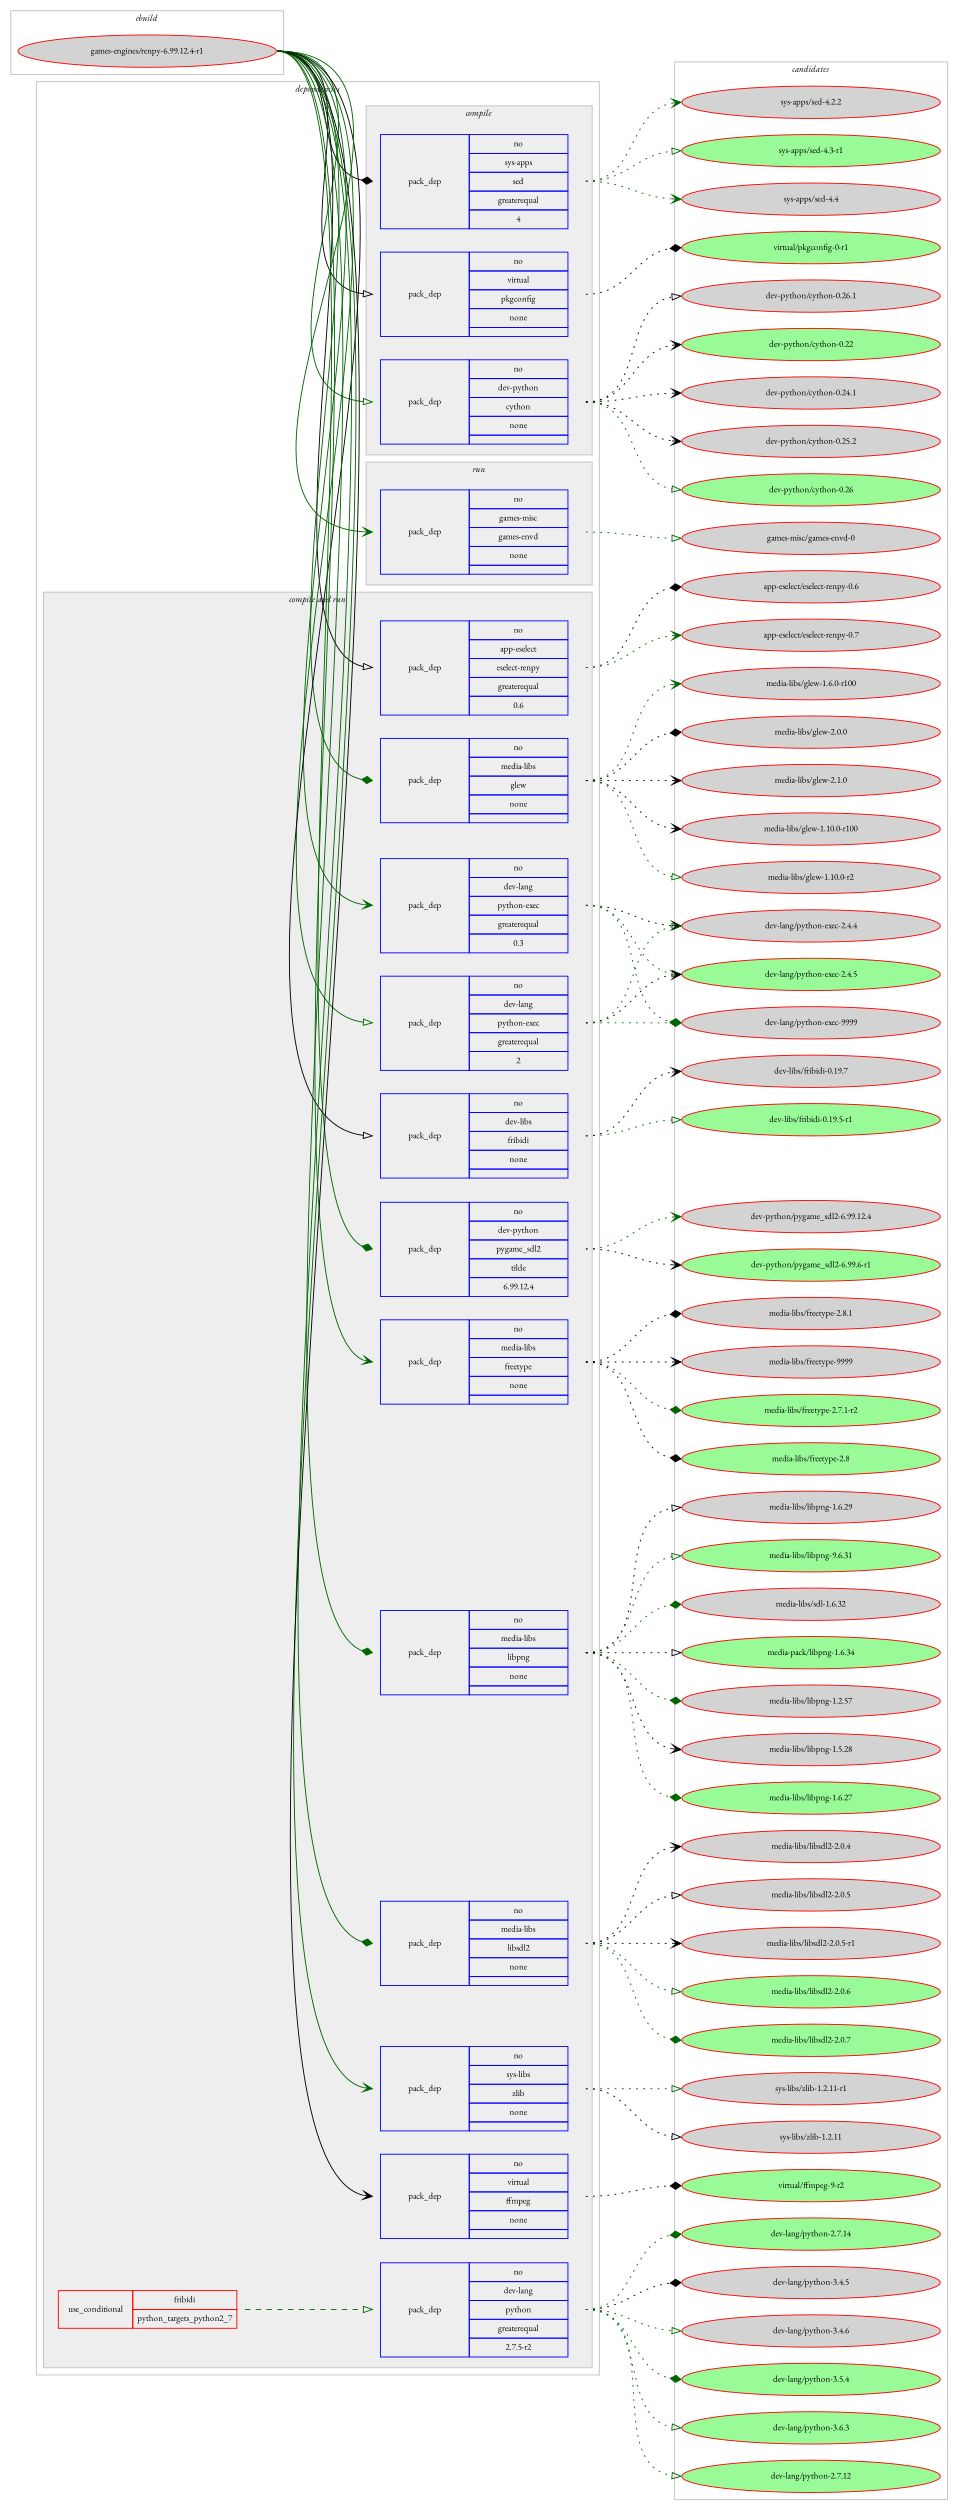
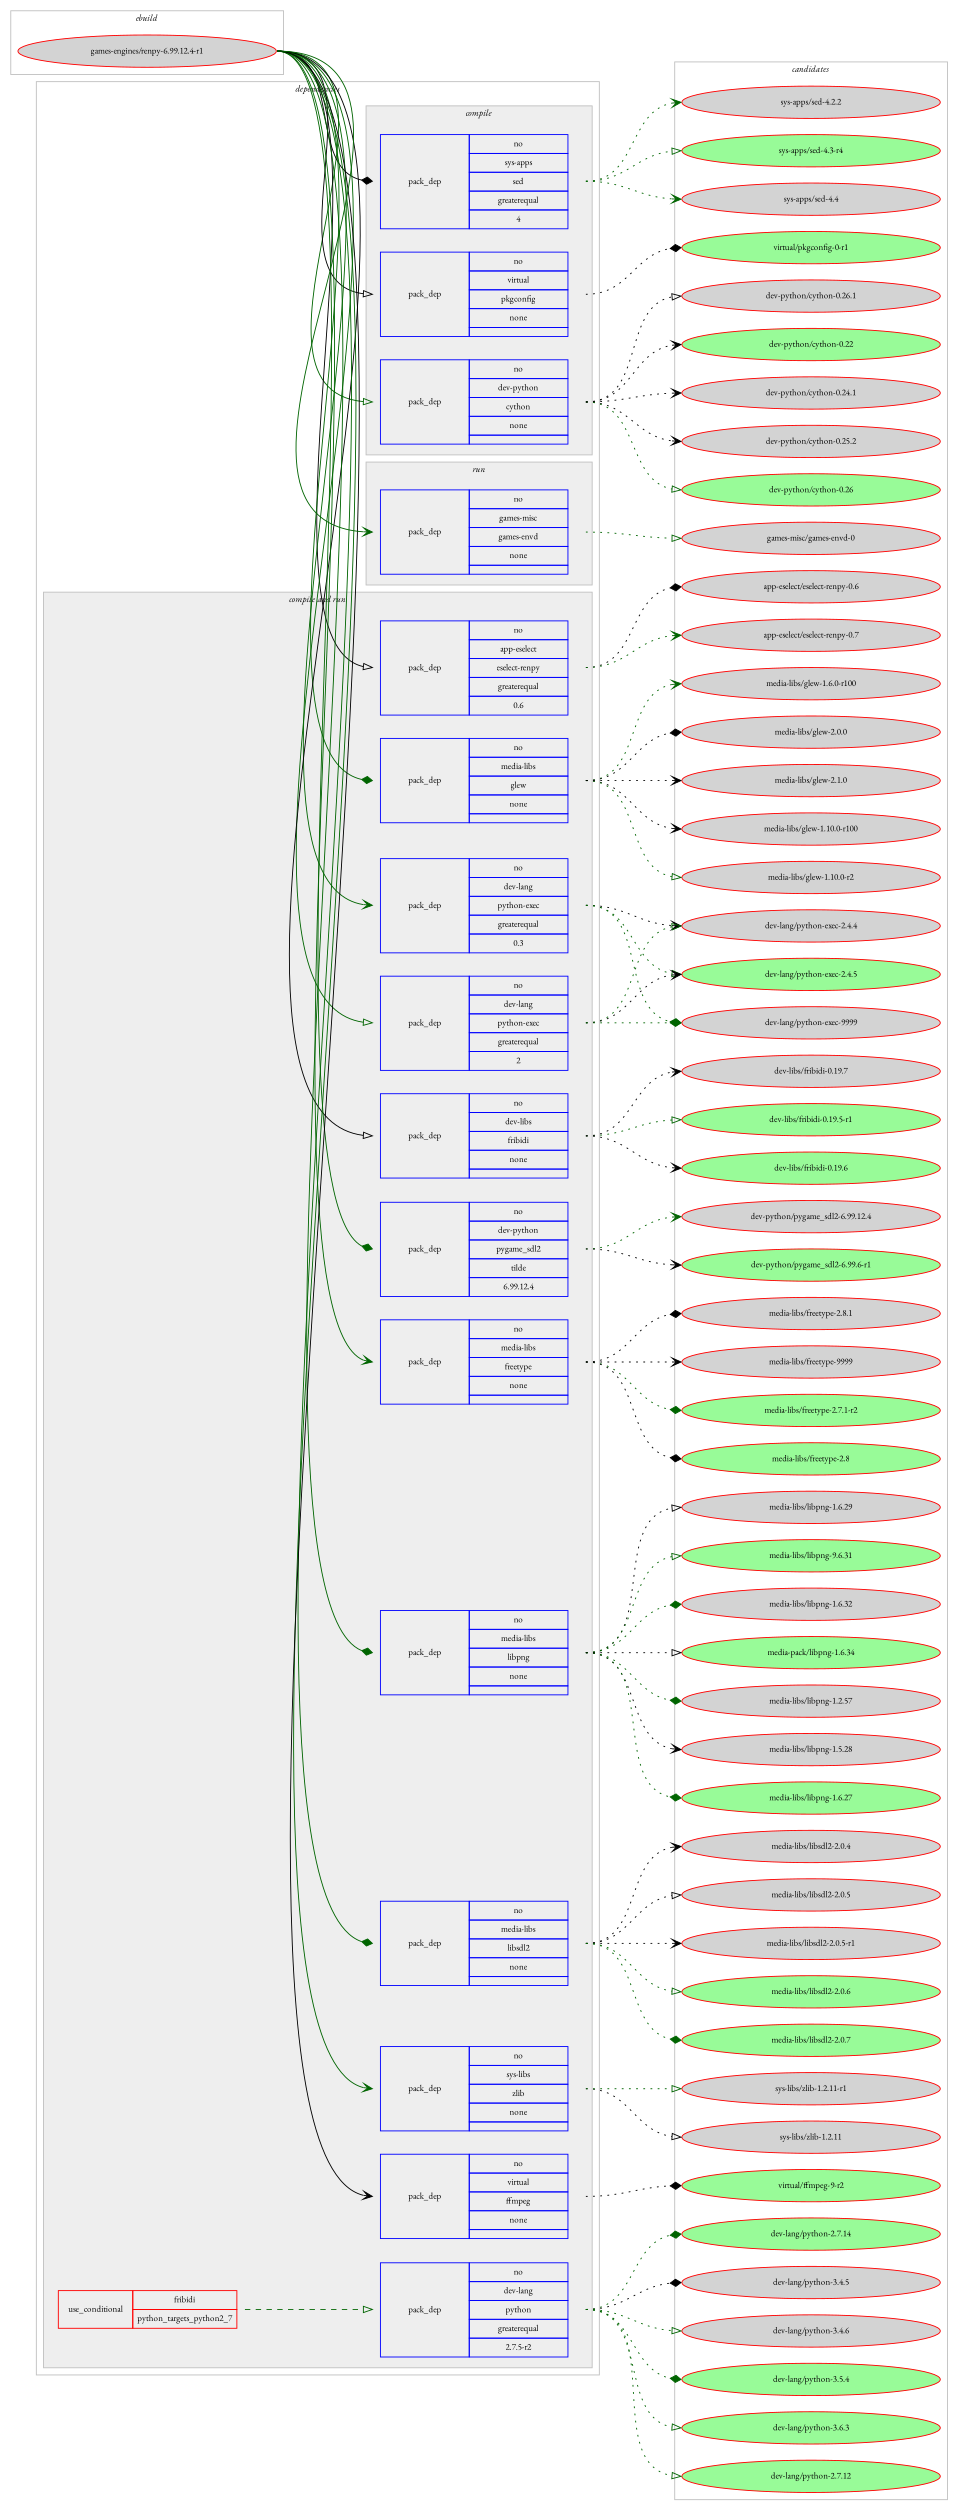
node "sys-apps/sed-4.3-r1": label "sys-apps/sed-4.3-r1" -> "sys-apps/sed-4.3-r4"
node "dev-libs/fribidi-0.19.6": added
node "media-libs/sdl-1.6.32": label "media-libs/sdl-1.6.32" -> "media-libs/libpng-1.6.32"
